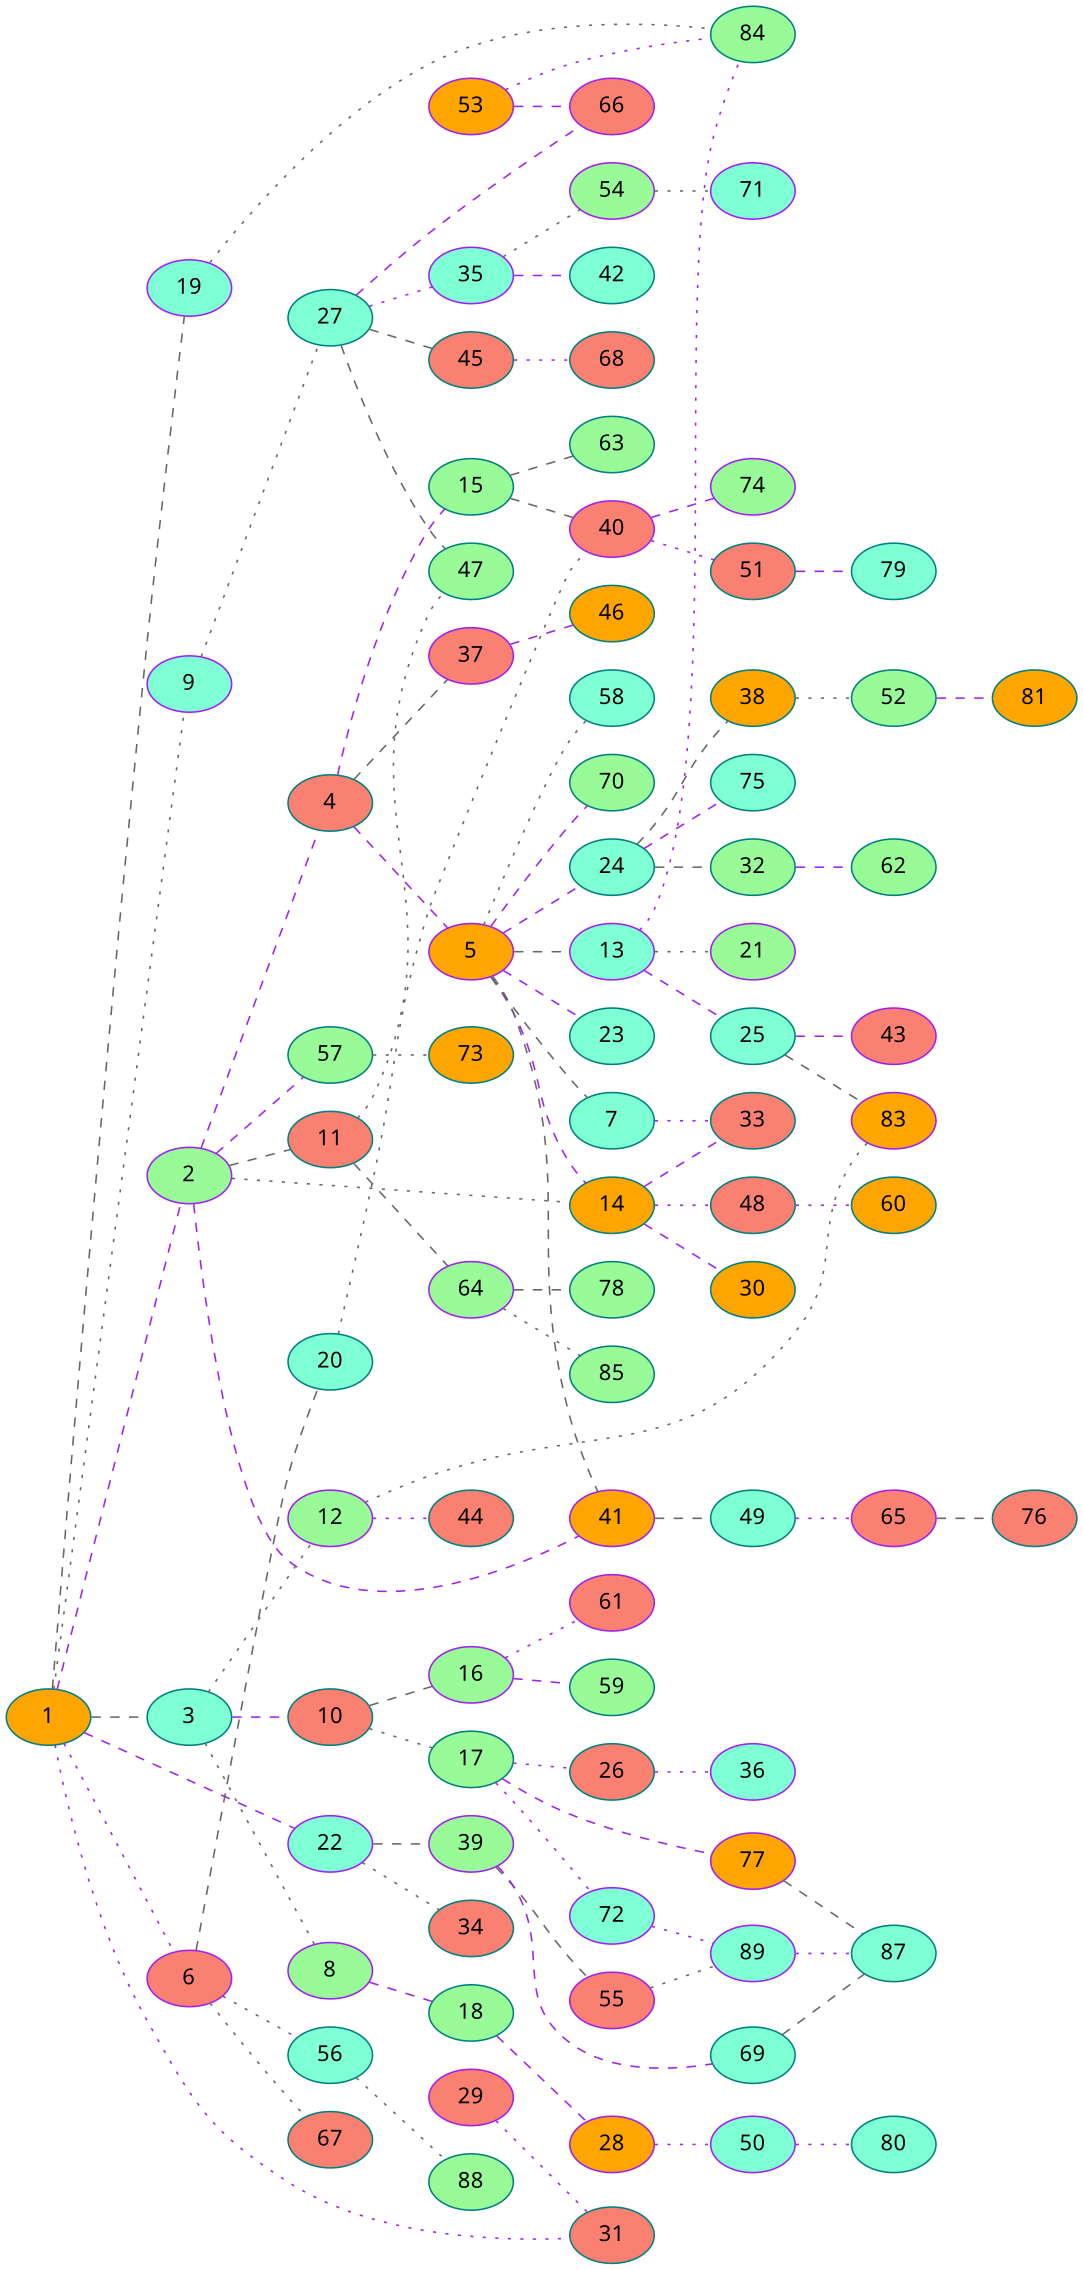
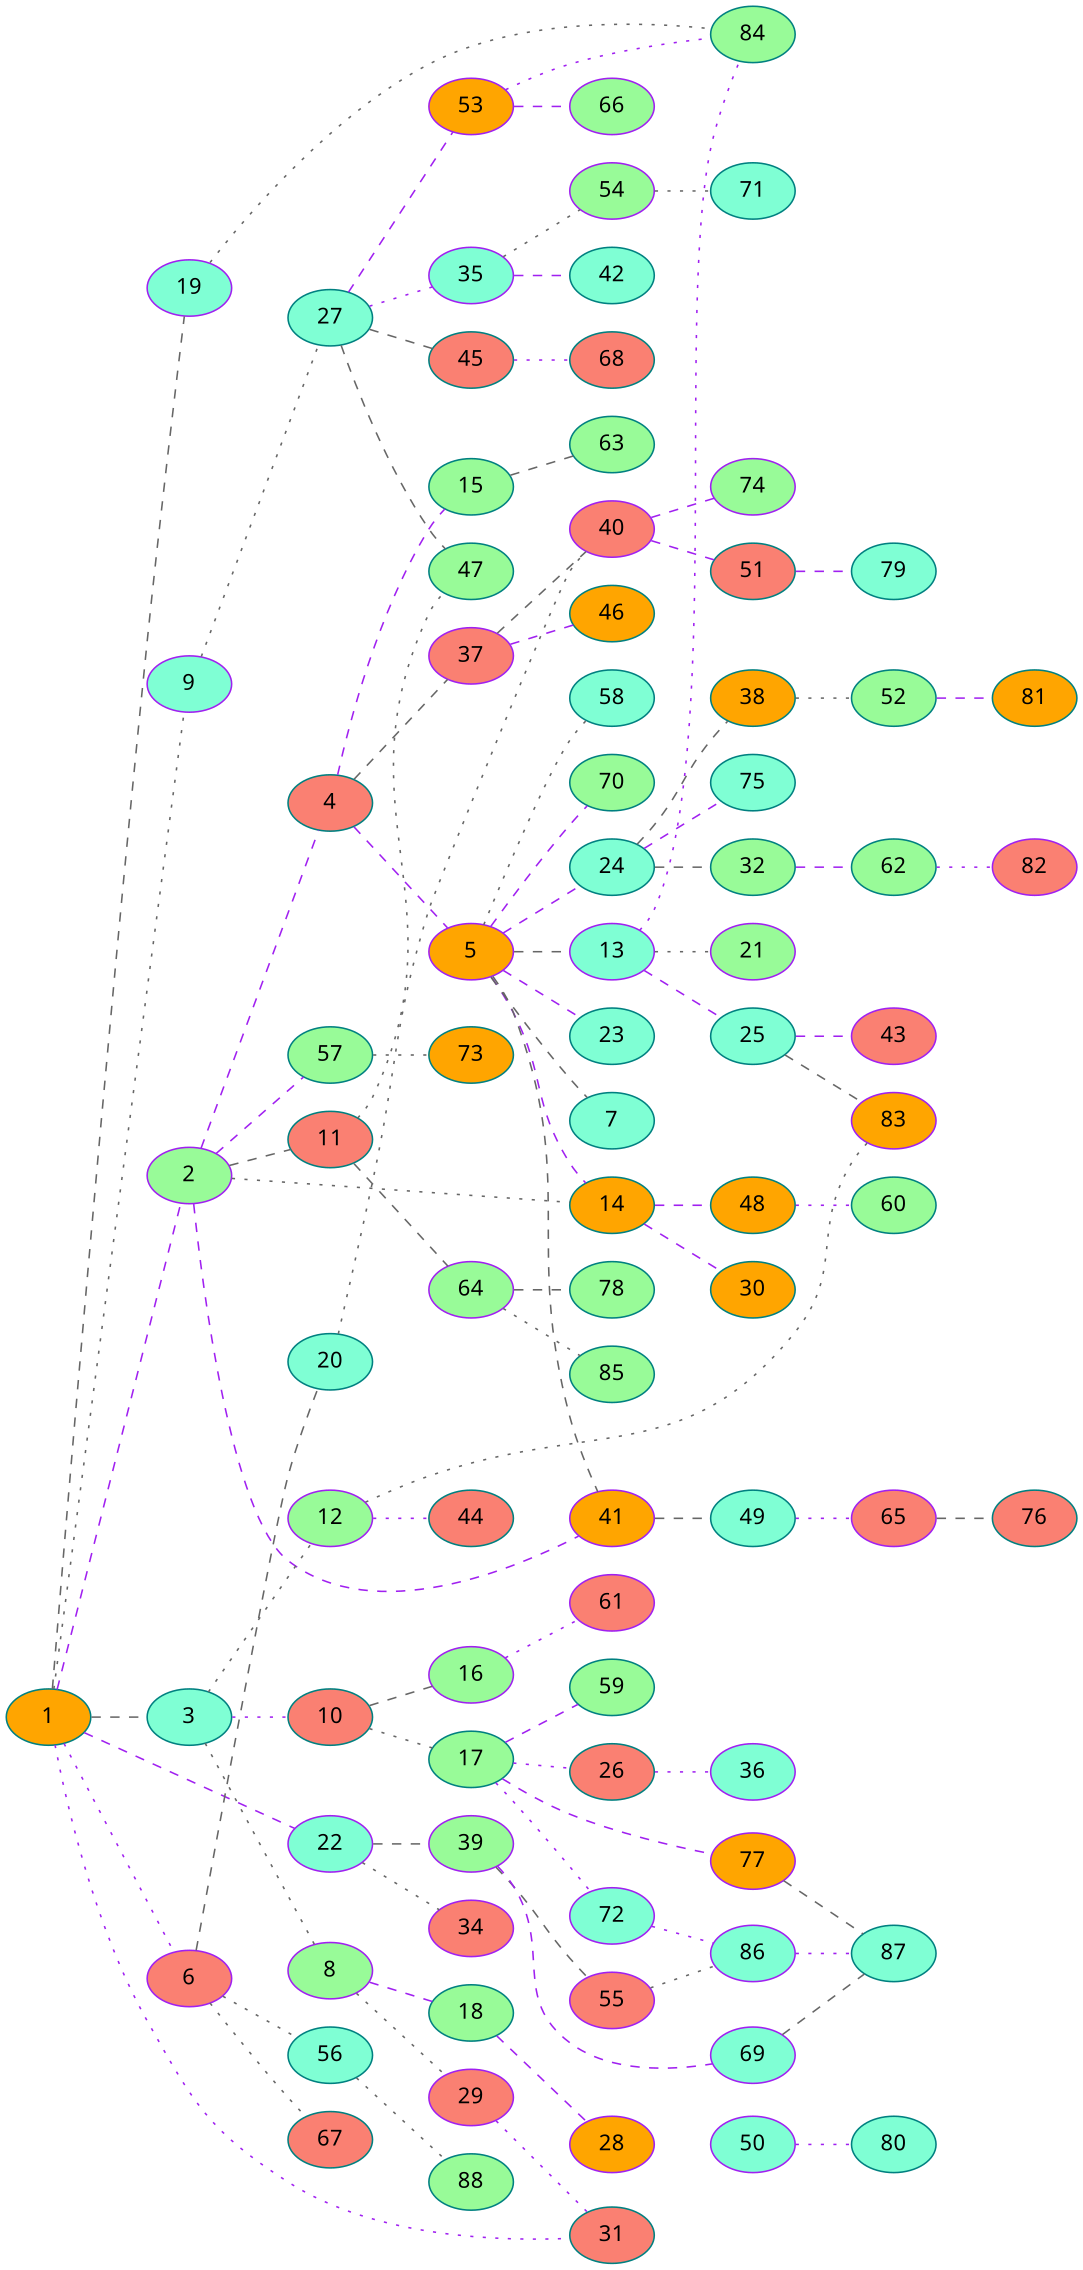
node "66": fillcolor salmon -> palegreen
node "71": color purple -> teal
edge "66" -- "27": now "53" -- "27"
edge "15" -- "40": now "37" -- "40"
edge "40" -- "51": style dotted -> dashed
node "82": added
node "33": removed
edge "14" -- "48": style dotted -> dashed
node "48": fillcolor salmon -> orange
node "60": fillcolor orange -> palegreen
edge "16" -- "59": now "17" -- "59"
edge "3" -- "10": style dashed -> dotted
node "34": color teal -> purple
node "89": label "89" -> "86"
edge "8" -- "29": added
node "69": color teal -> purple
edge "28" -- "50": removed
